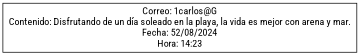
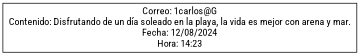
node "Correo: 1carlos@G": text "Fecha: 52/08/2024" -> "Fecha: 12/08/2024"
